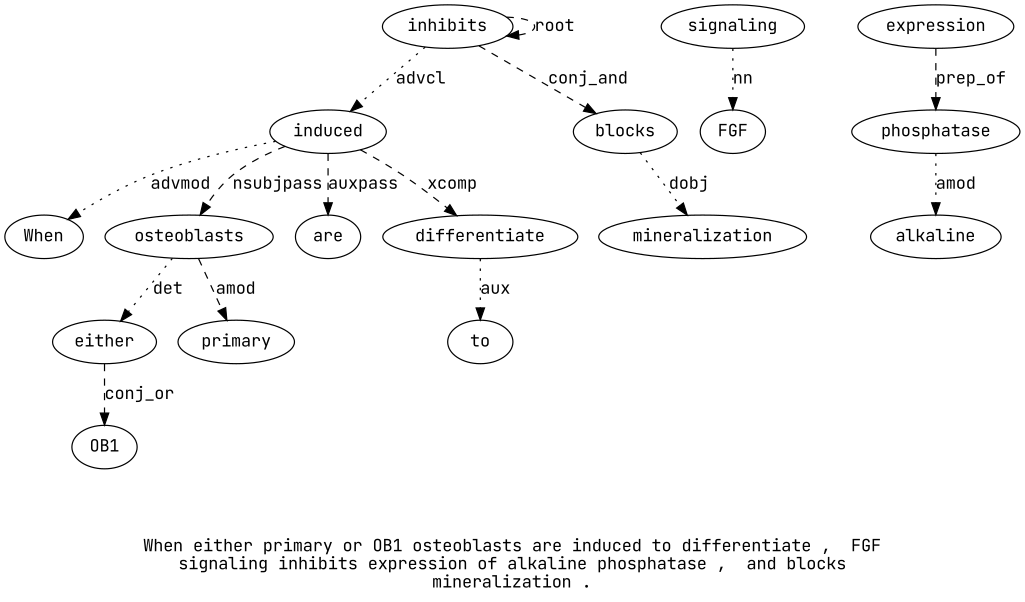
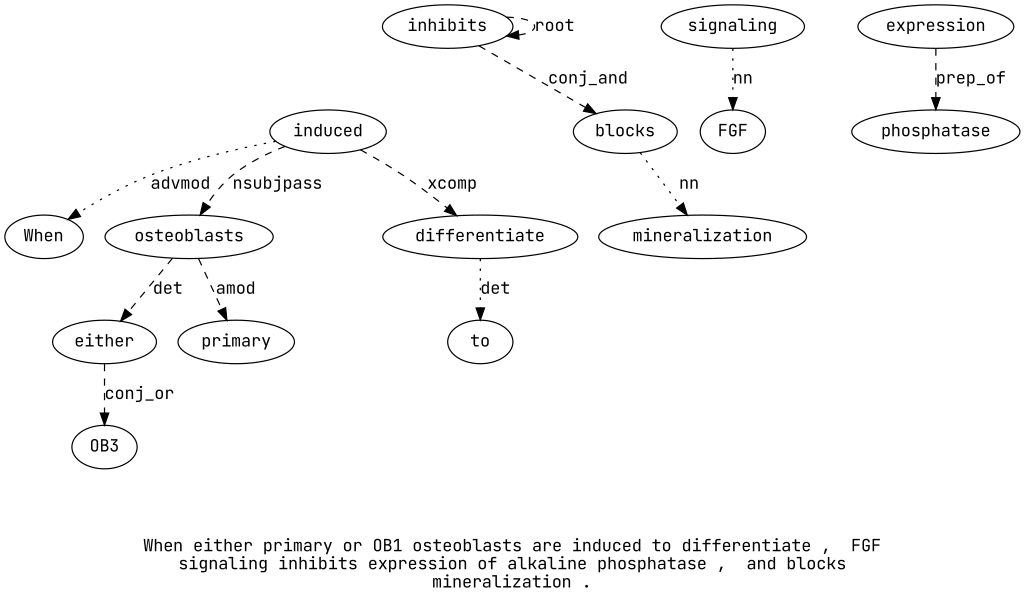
edge "inhibits" -> "induced": removed, label "advcl"
edge "blocks" -> "mineralization": label "dobj" -> "nn"
node "are": removed
node "alkaline": removed
edge "osteoblasts" -> "either": style dotted -> dashed
edge "differentiate" -> "to": label "aux" -> "det"
node "OB1": label "OB1" -> "OB3"
